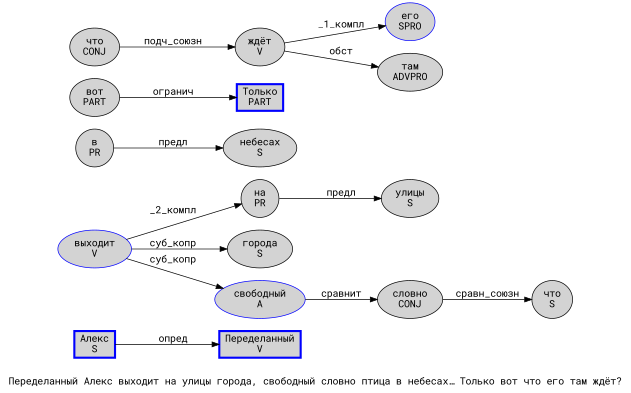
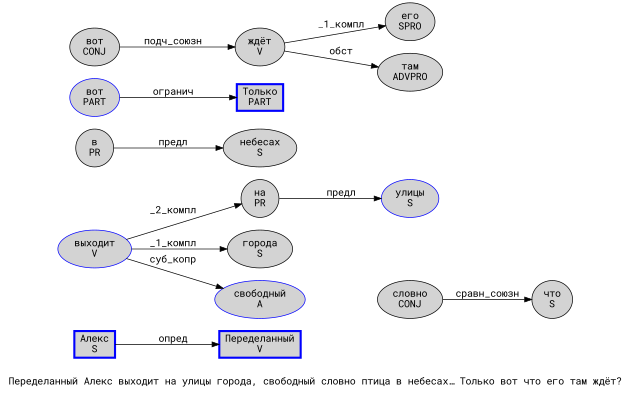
node "его SPRO": color blue -> black
node "что CONJ": label "что CONJ" -> "вот CONJ"
node "вот PART": color black -> blue
node "улицы S": color black -> blue
edge "выходит V" -> "города S": label "суб_копр" -> "_1_компл"
edge "свободный A" -> "словно CONJ": removed, label "сравнит"
